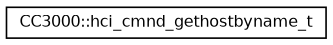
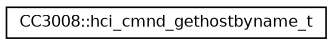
node "CC3000::hci_cmnd_gethostbyname_t": label "CC3000::hci_cmnd_gethostbyname_t" -> "CC3008::hci_cmnd_gethostbyname_t"
